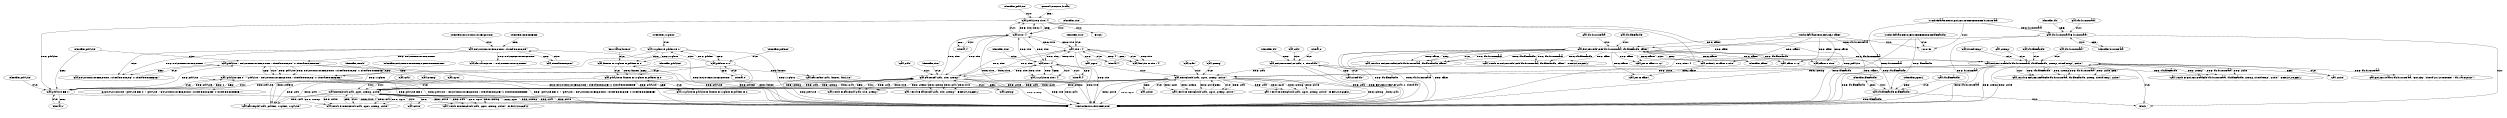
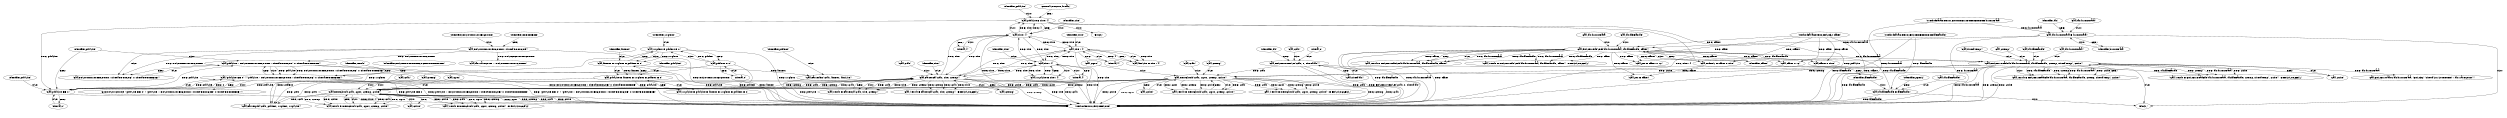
node "(MethodParameterIn,EAS_HW_DATA_HANDLE hwInstData)": label "(MethodParameterIn,EAS_HW_DATA_HANDLE hwInstData)" -> "(MethodParameterIn,COUNT_HW_DATA_HANDLE hwInstData)"
node "(HWMalloc,linsPos)": label "(HWMalloc,linsPos)" -> "(Identifier,linsPos)"
node "1000150": removed
edge "(Call,linsPos = wvplPos = ptblPos = 0)" -> "(Call,wvplPos = ptblPos = 0)": added, label "CFG:"
edge "(Identifier,ptblPos)" -> "(Call,ptblPos = 0)": now "(Identifier,ptblPos)" -> "(Call,Parse_lins(&dls, linsPos, linsSize))"
node "(Call,sizeof(POOLCUE))": removed
edge "(Call,dls.fileHandle = fileHandle)" -> "(Identifier,fileHandle)": now "(Identifier,offset)" -> "(Identifier,fileHandle)"
